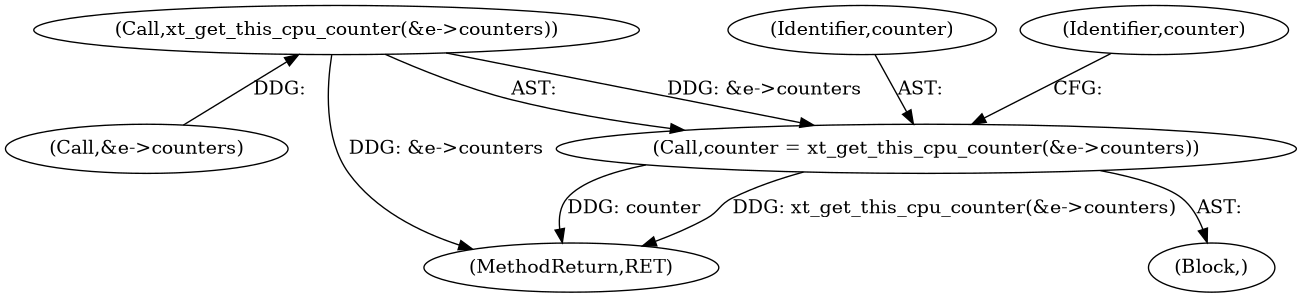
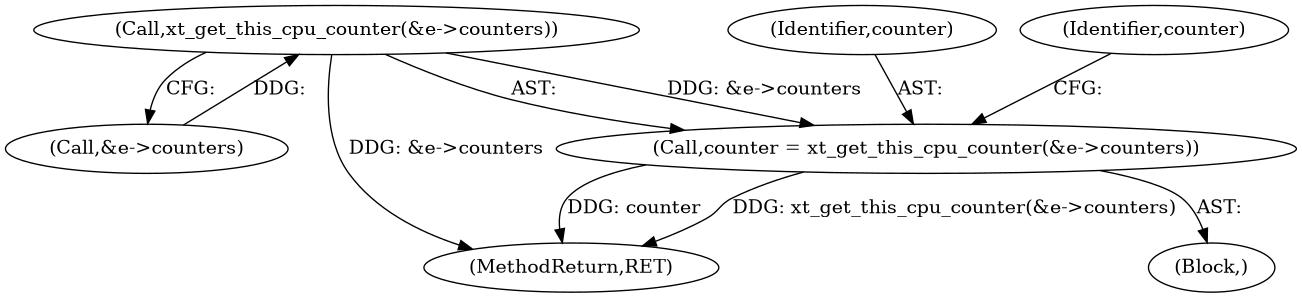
edge "(Call,xt_get_this_cpu_counter(&e->counters))" -> "(Call,&e->counters)": added, label "CFG:"
